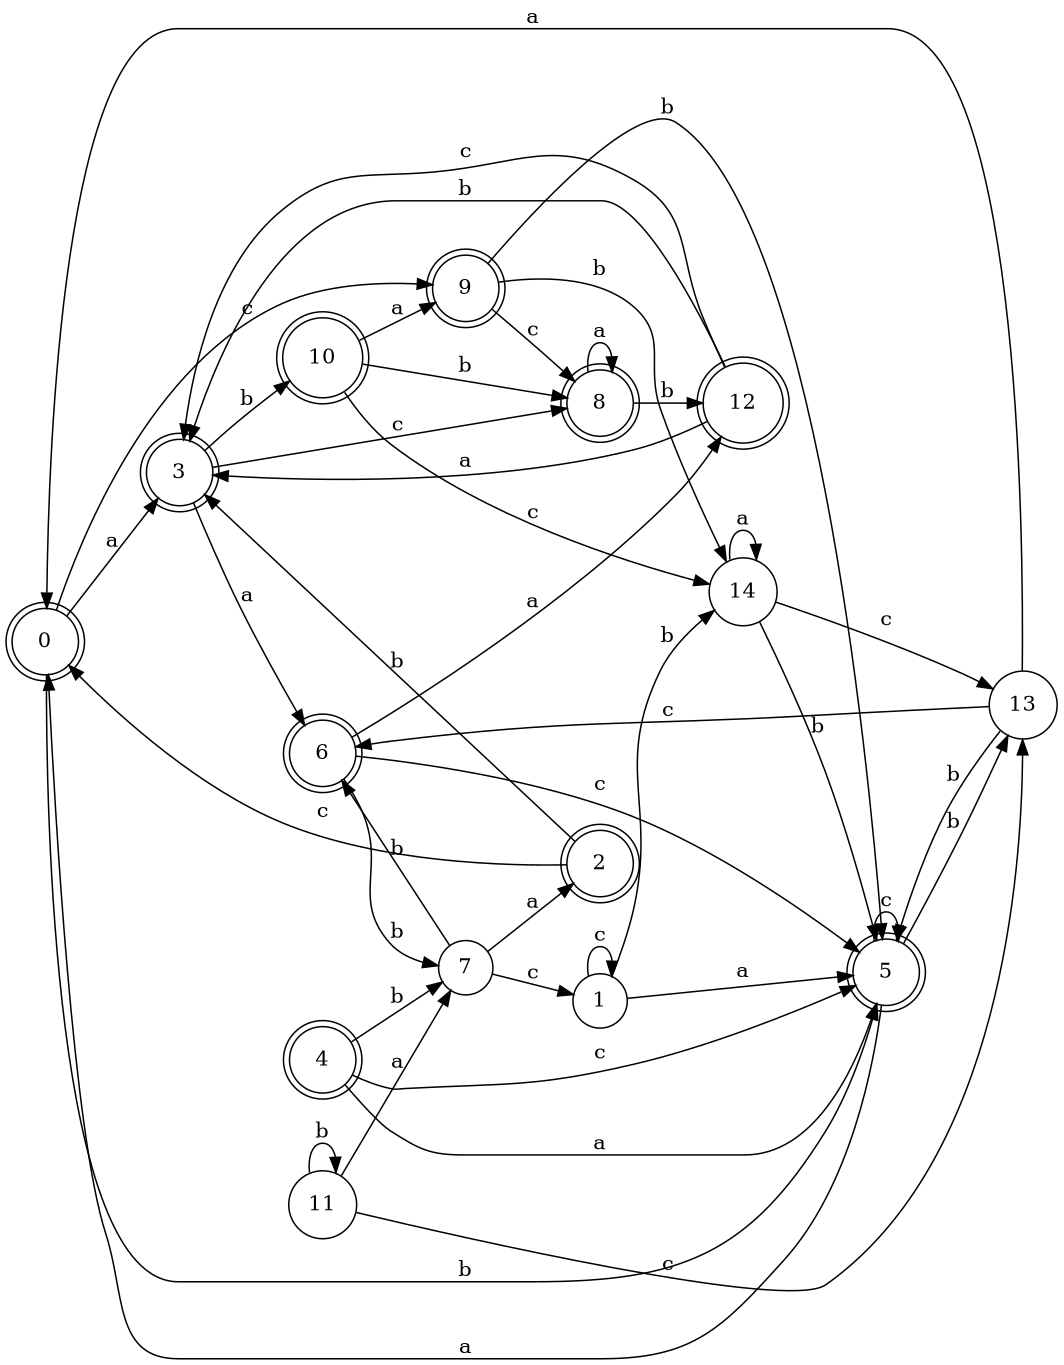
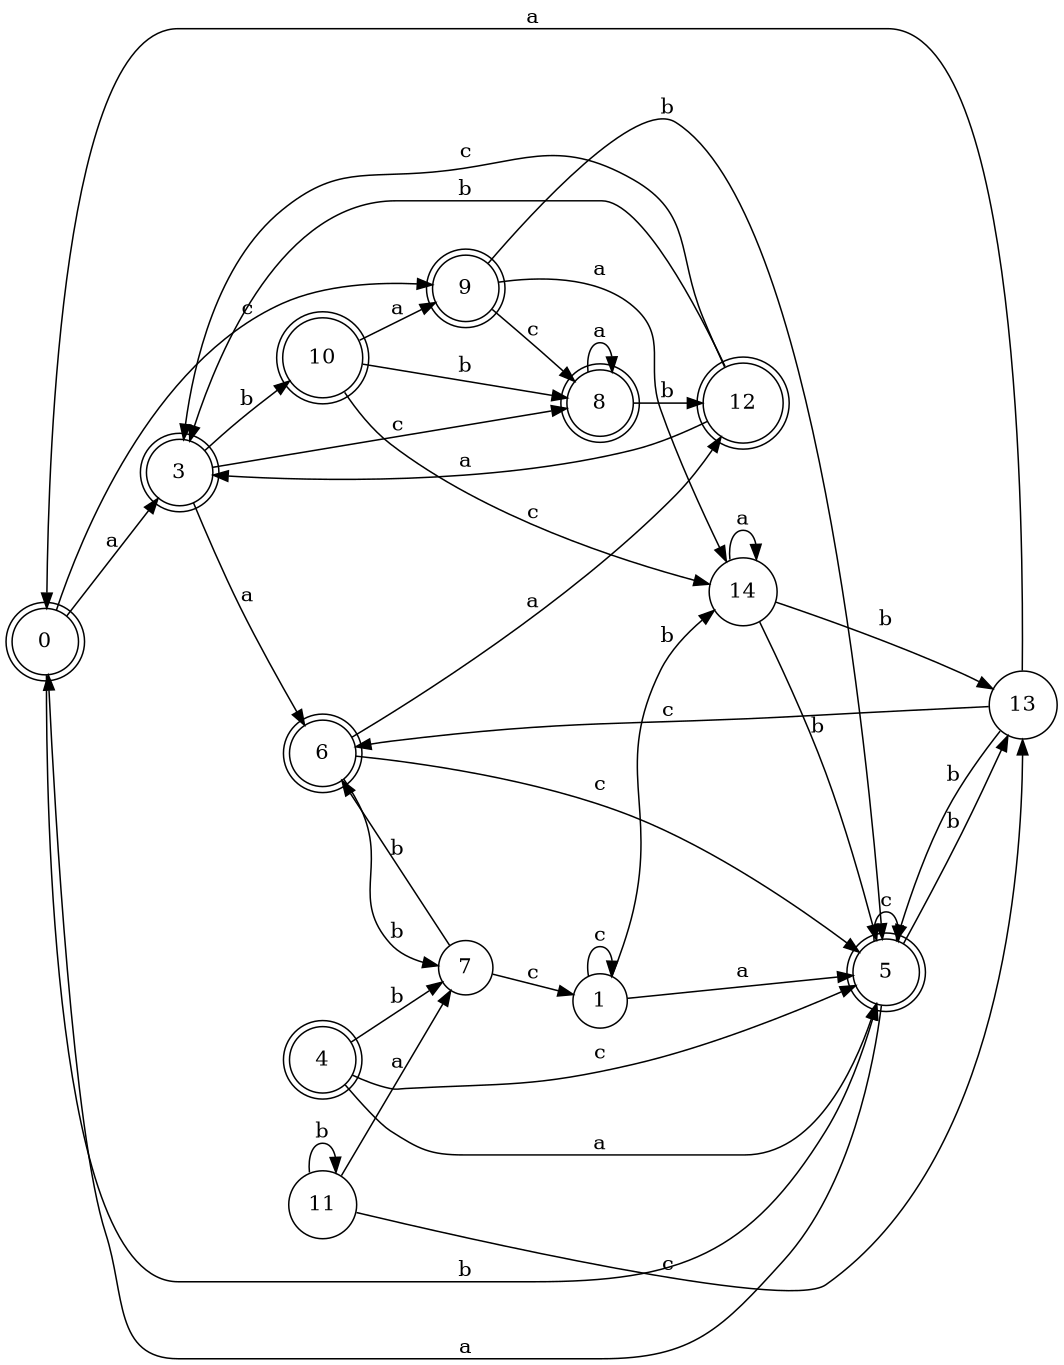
edge "9" -> "14": label "b" -> "a"
edge "14" -> "13": label "c" -> "b"
node "2": removed
